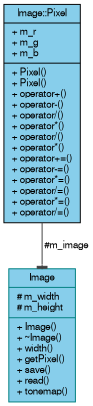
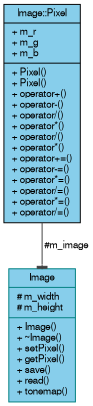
node "Image": text "+ width()" -> "+ setPixel()"
